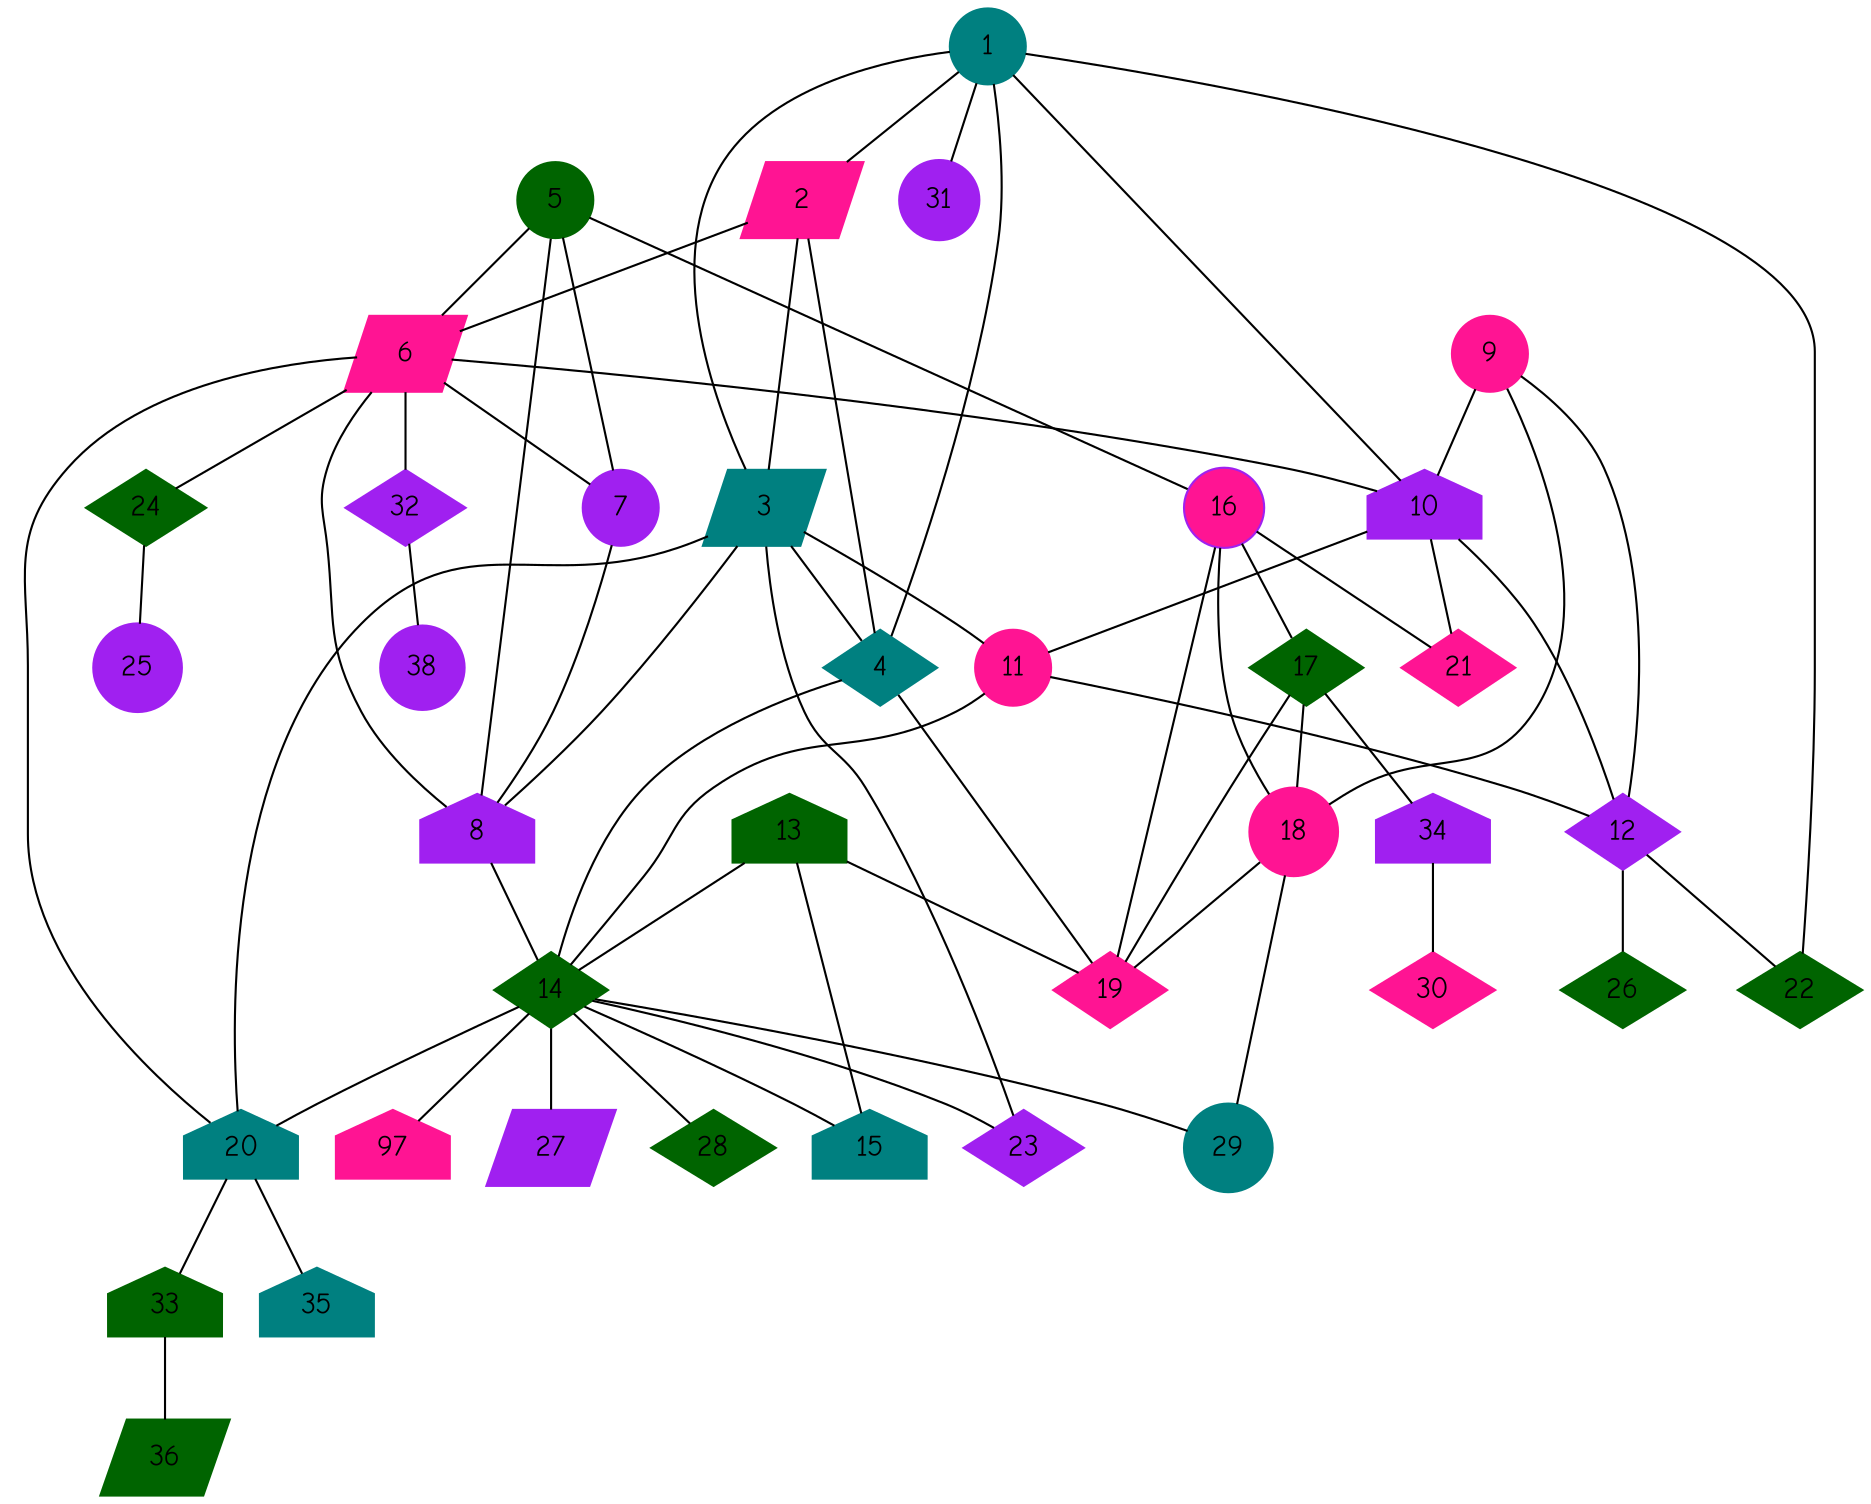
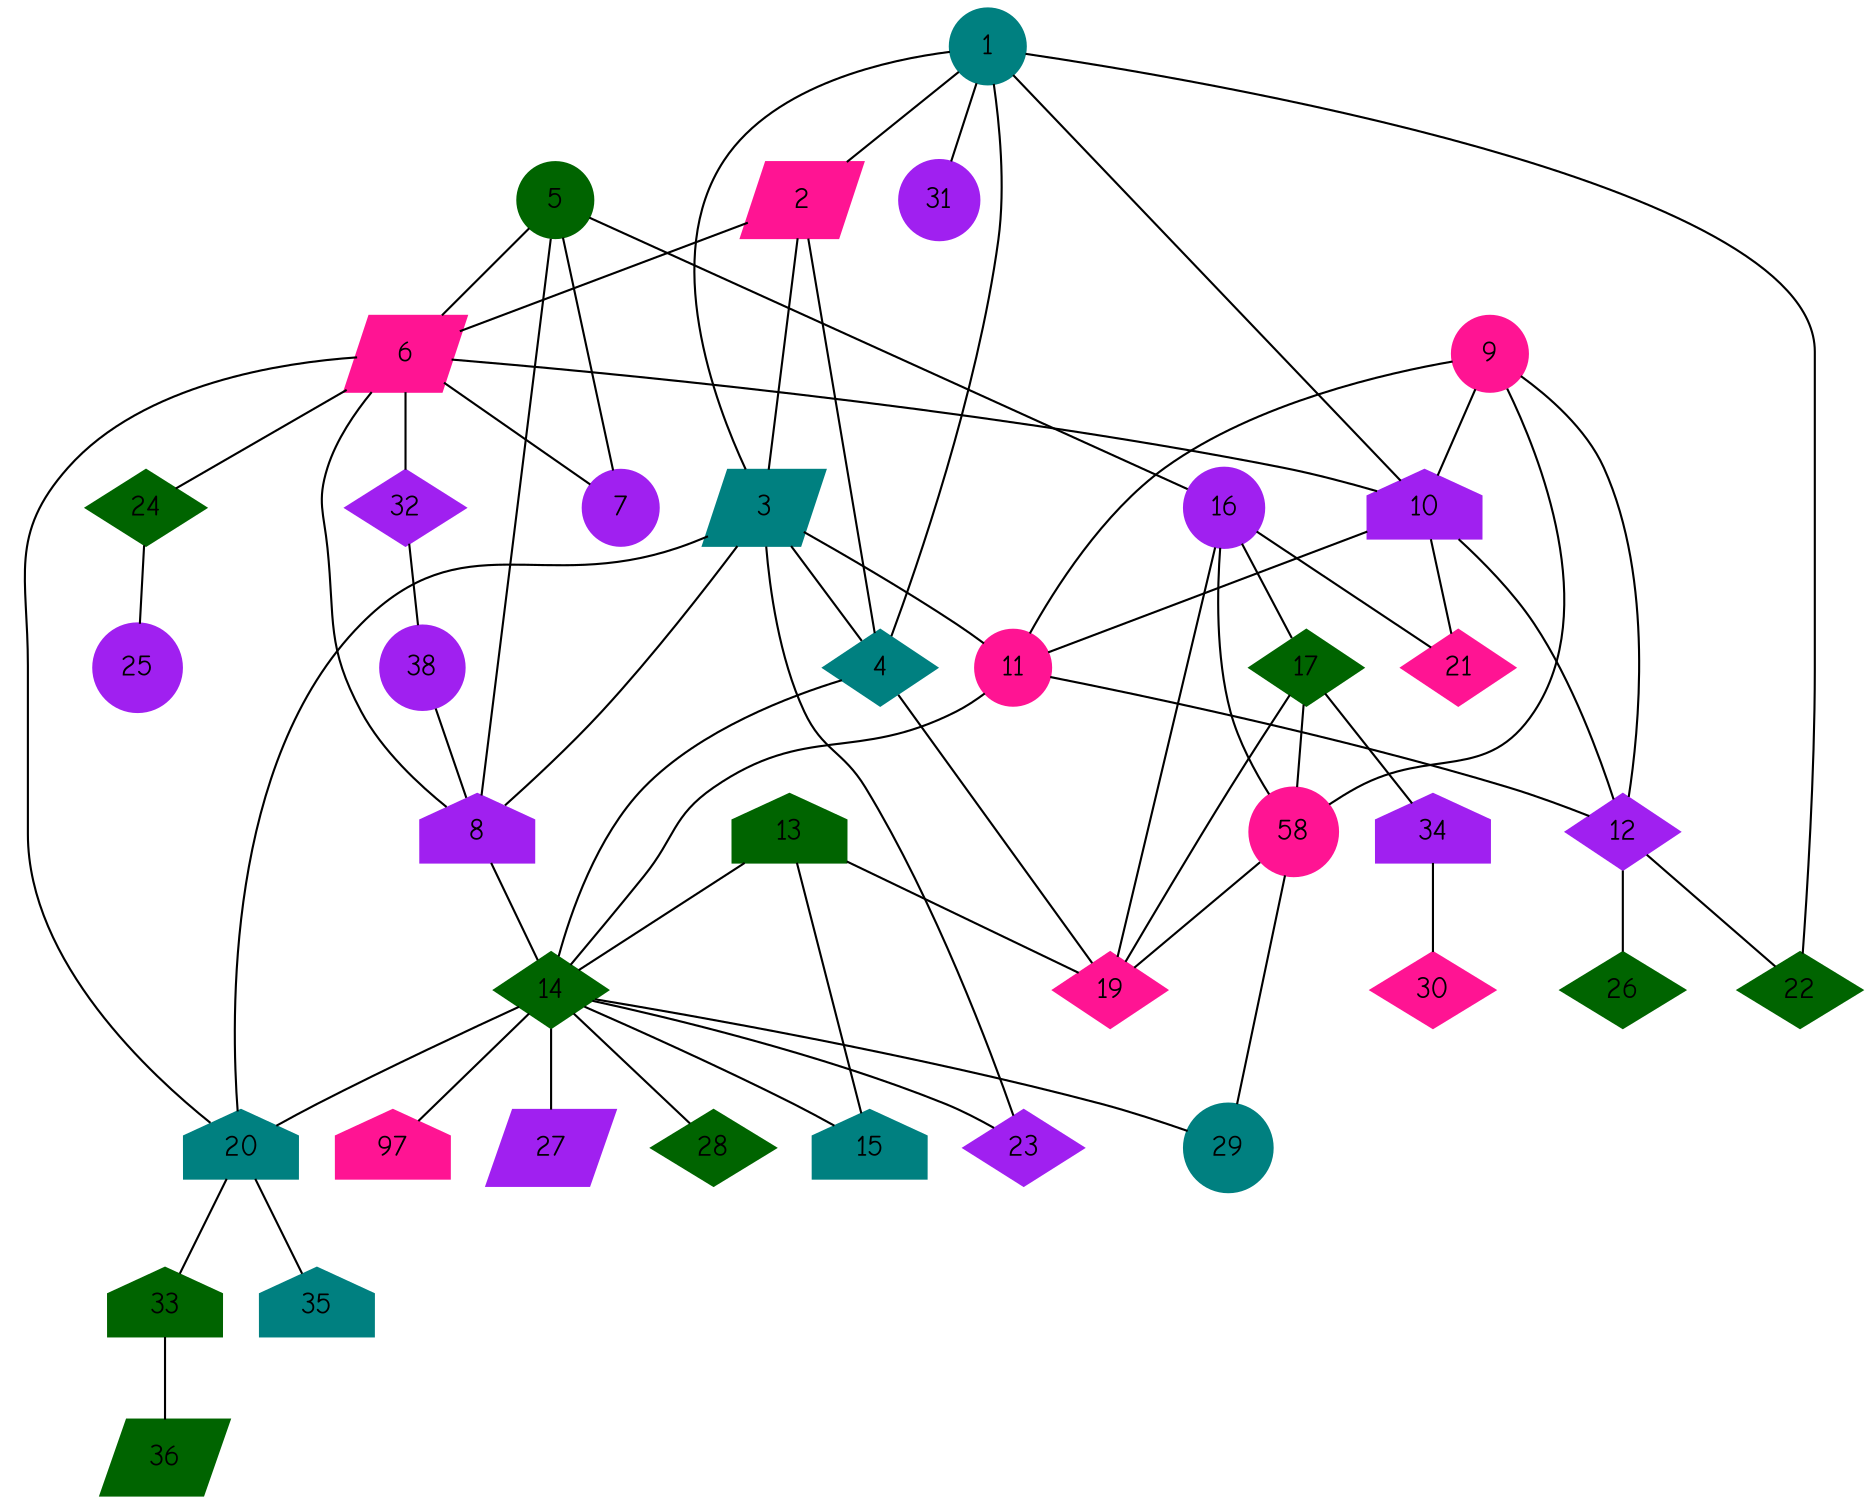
edge "9" -- "11": added
node "16": fillcolor deeppink -> purple
edge "7" -- "8": now "38" -- "8"
node "18": label "18" -> "58"
